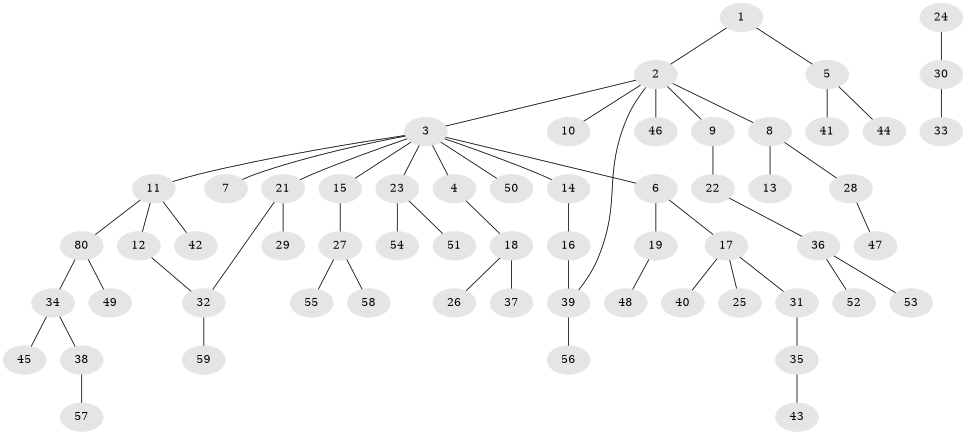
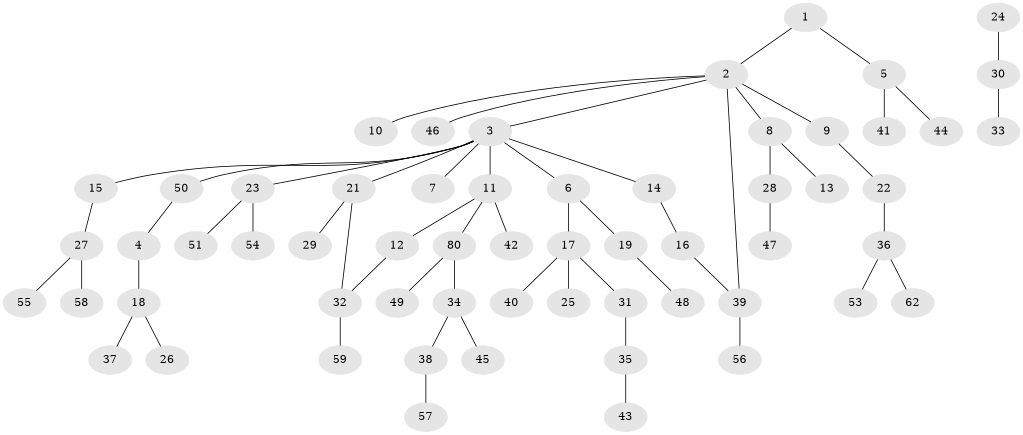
edge "3" -- "4": now "50" -- "4"
node "52": label "52" -> "62"
